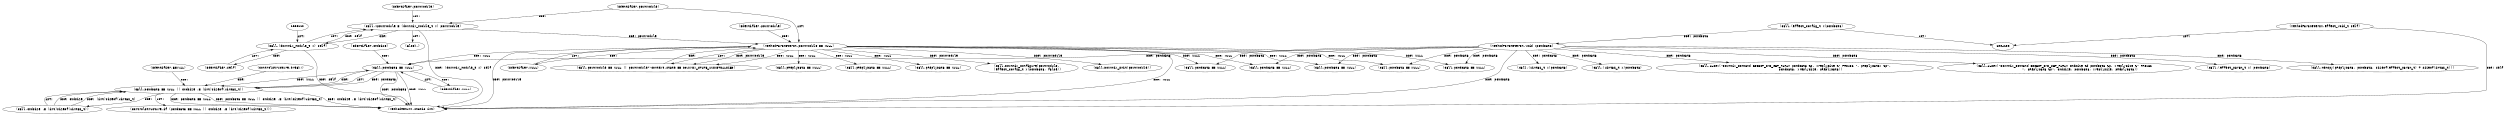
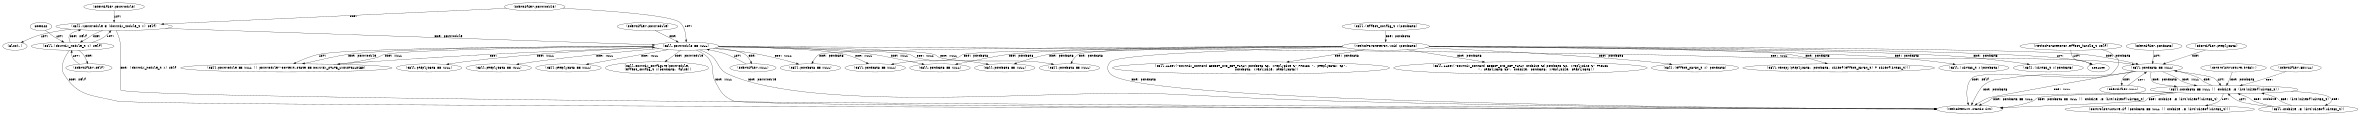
node "(Call,*pDwmModule = (downmix_module_t *) pDwmModule)": label "(Call,*pDwmModule = (downmix_module_t *) pDwmModule)" -> "(Call,*pDwmModule = (downmix_module_t *) self)"
node "(MethodParameterIn,effect_void_t self)": label "(MethodParameterIn,effect_void_t self)" -> "(MethodParameterIn,effect_handle_t self)"
edge "(Call,(effect_config_t *)pCmdData)" -> "1004100": now "(MethodParameterIn,void *pCmdData)" -> "1004100"
node "(Identifier,cmdSize)": label "(Identifier,cmdSize)" -> "(Identifier,pReplyData)"
node "(MethodParameterIn,pDwmModule == NULL)": label "(MethodParameterIn,pDwmModule == NULL)" -> "(Call,pDwmModule == NULL)"
node "(Identifier,pCmdData)": added
node "(Call,Downmix_Init(pDwmModule))": removed
edge "(ControlStructure,break;)" -> "(Call,pCmdData == NULL || cmdSize != (int)sizeof(uint32_t))": label "CFG: " -> "DDG: pCmdData"
